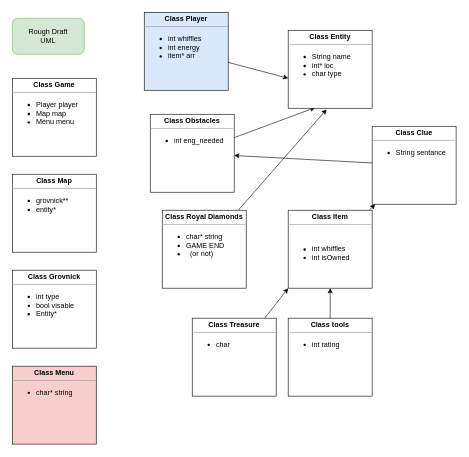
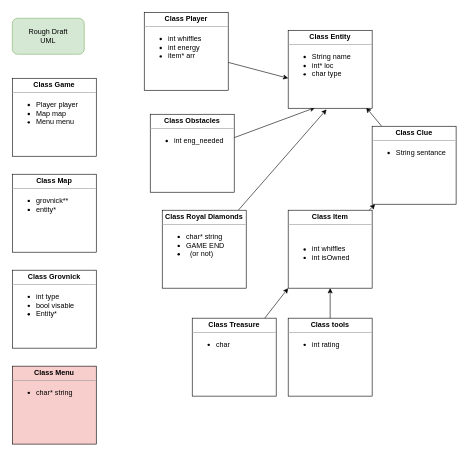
node "Class Player int whiffles int energy item* arr": fillcolor #dae8fc -> #ffffff
edge "Class Clue String sentance" -> "Class Obstacles int eng_needed": now "Class Clue String sentance" -> "Class Entity String name int* loc char type"
